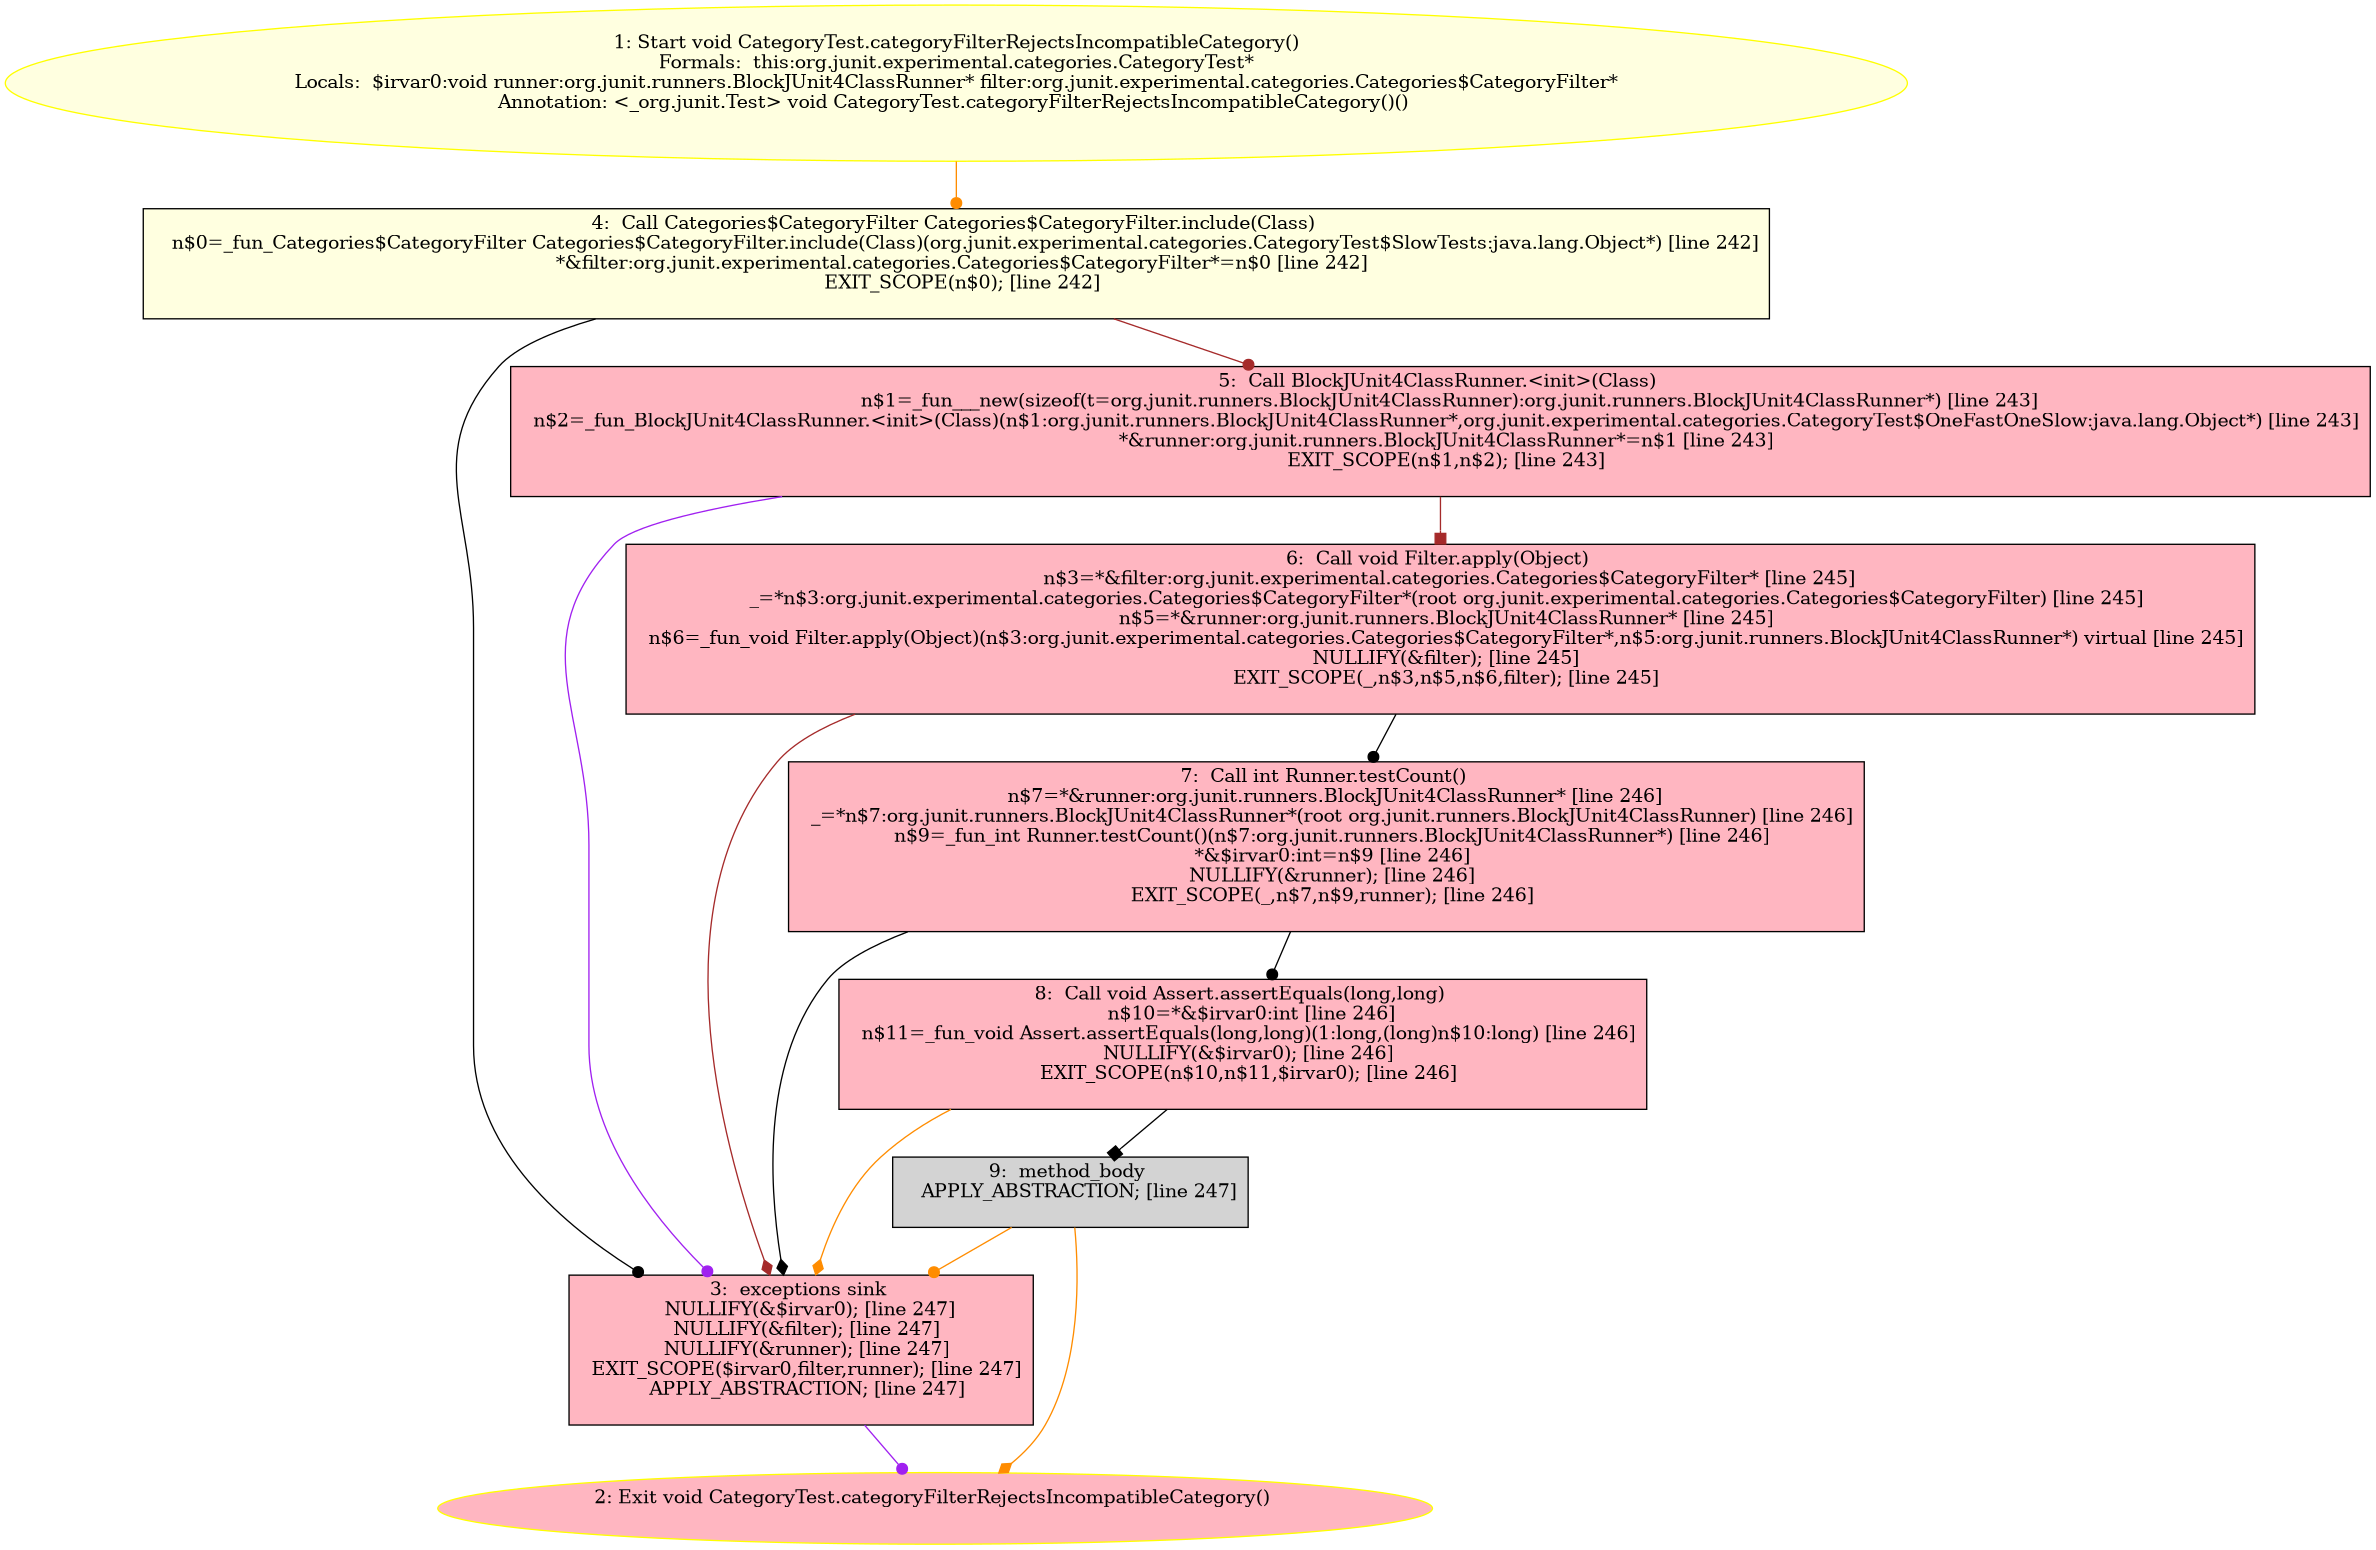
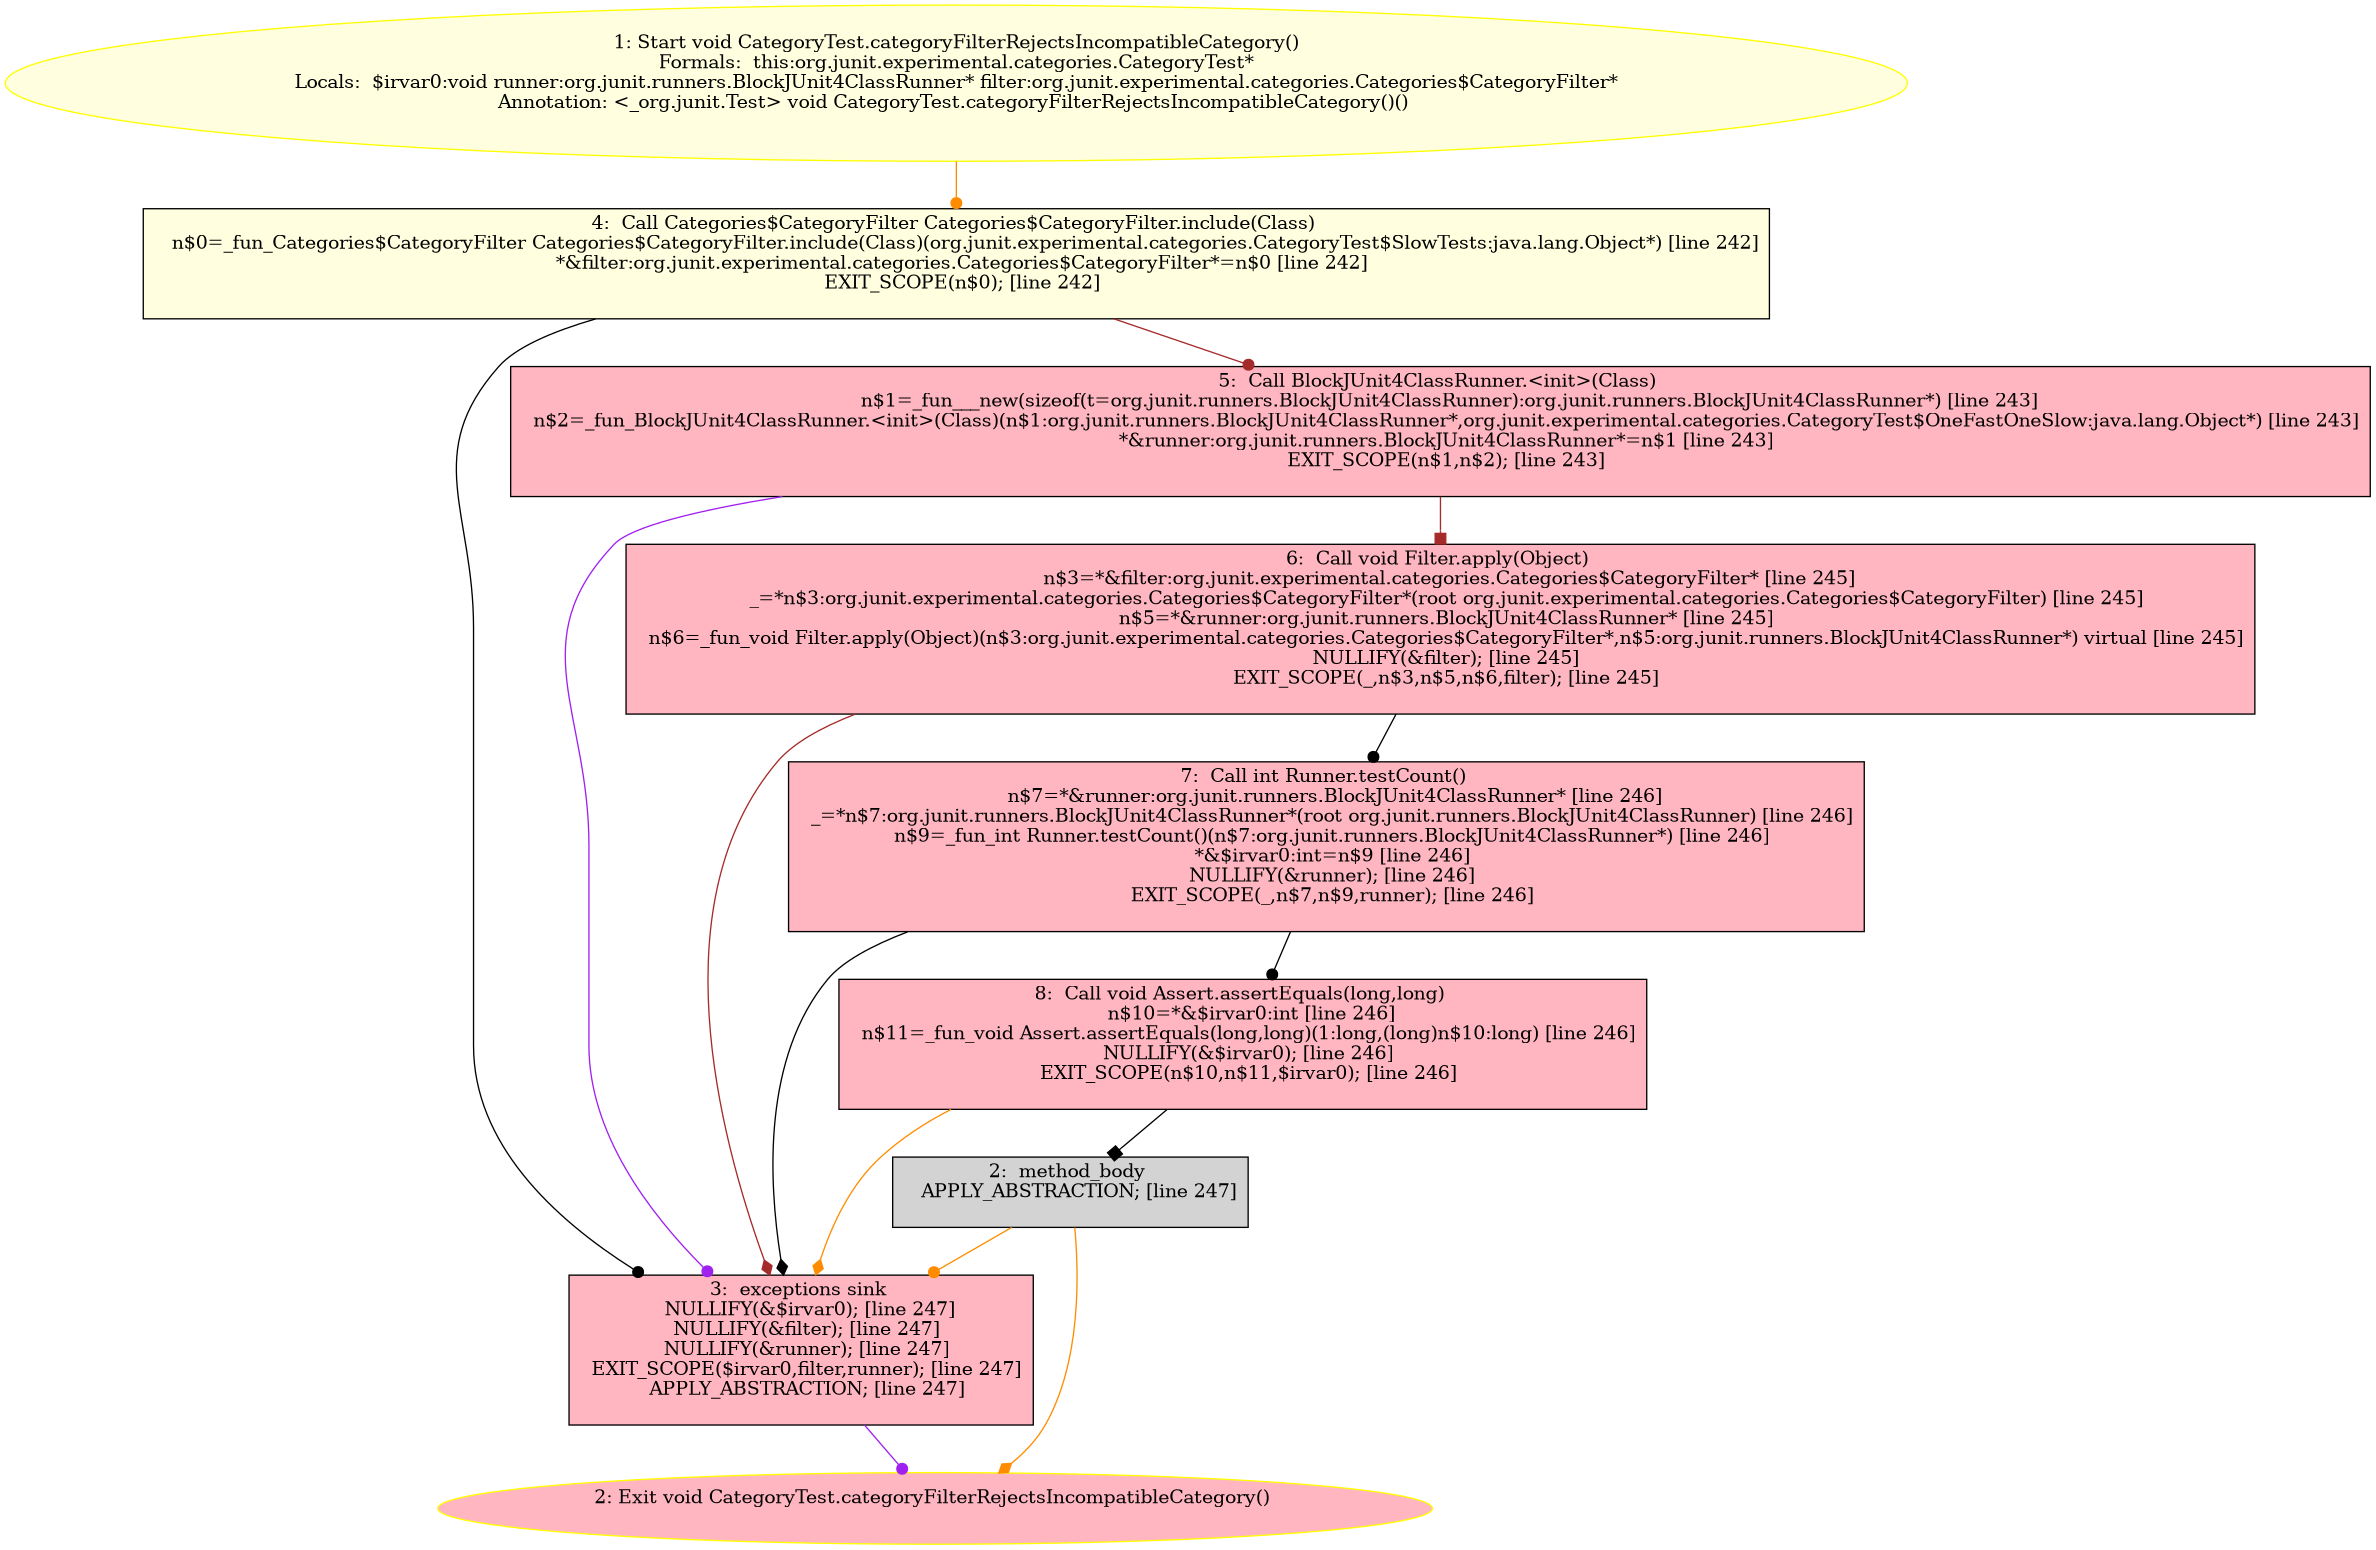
node "9:  method_body APPLY_ABSTRACTION; [line 247]": label "9:  method_body APPLY_ABSTRACTION; [line 247]" -> "2:  method_body APPLY_ABSTRACTION; [line 247]"
